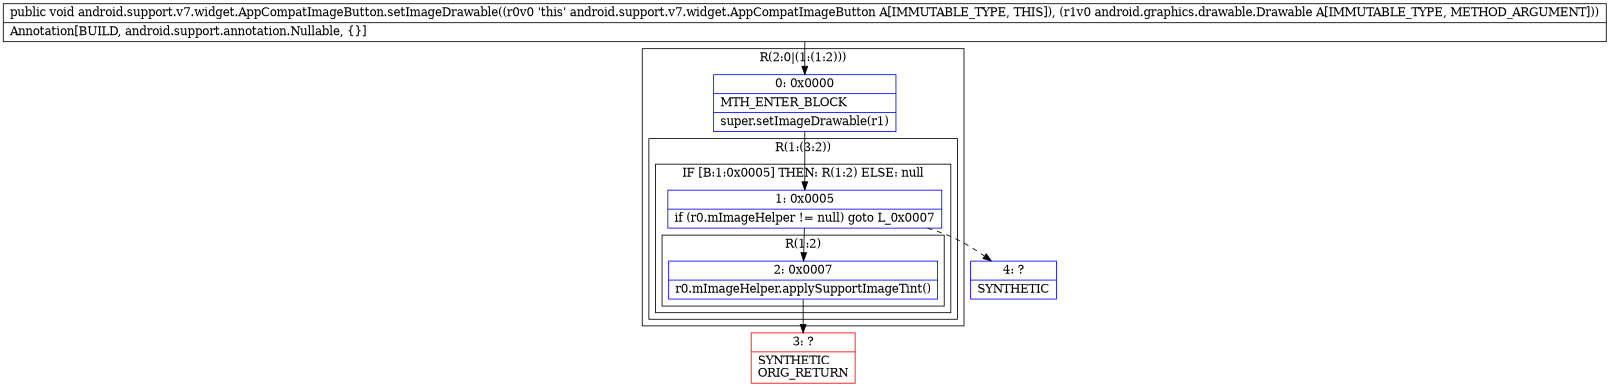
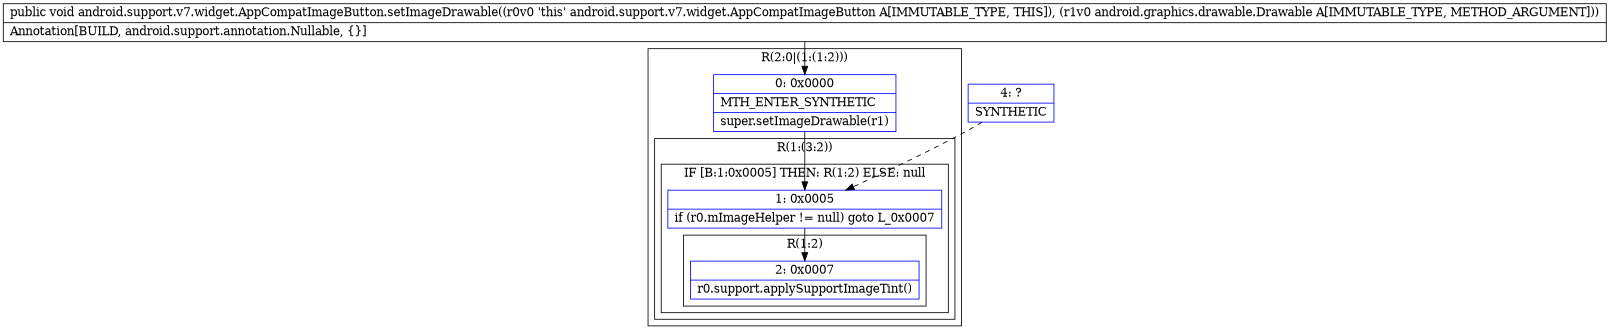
node "0: 0x0000": text "MTH_ENTER_BLOCK" -> "MTH_ENTER_SYNTHETIC"
edge "1: 0x0005" -> "4: ?": reversed
node "2: 0x0007": text "r0.mImageHelper.applySupportImageTint()" -> "r0.support.applySupportImageTint()"
node "3: ?": removed
